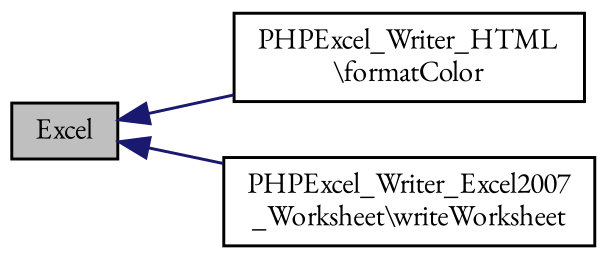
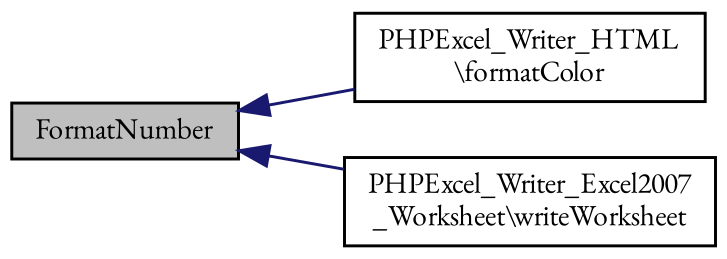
node "Excel": label "Excel" -> "FormatNumber"
